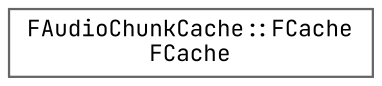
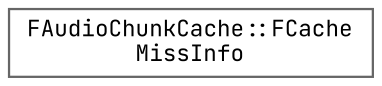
node "FAudioChunkCache::FCache FCache": label "FAudioChunkCache::FCache FCache" -> "FAudioChunkCache::FCache MissInfo"
